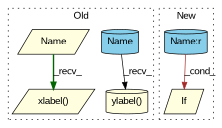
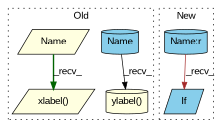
edge "Name:r" -> "If": label "_cond_" -> "_recv_"
node "If": fillcolor lightyellow -> skyblue
